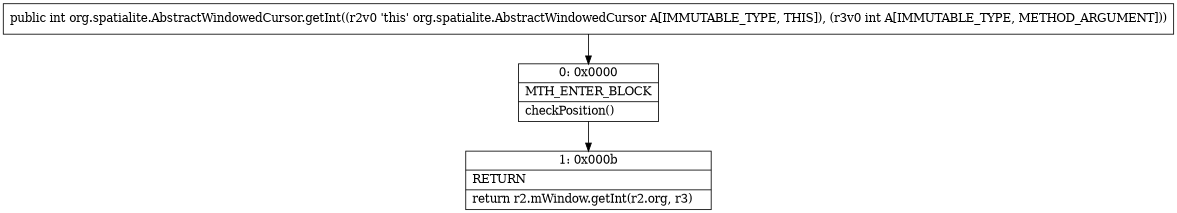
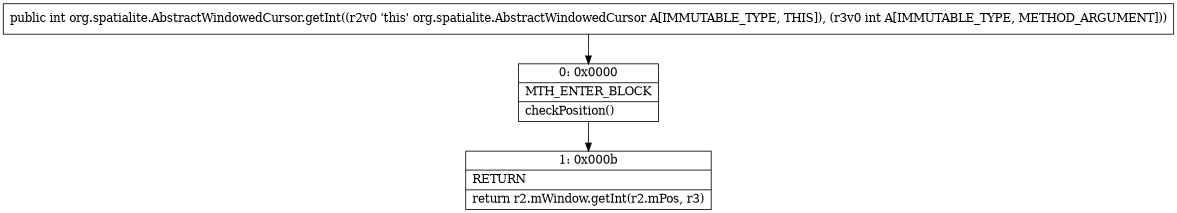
node "1: 0x000b": text "return r2.mWindow.getInt(r2.org, r3)" -> "return r2.mWindow.getInt(r2.mPos, r3)"
